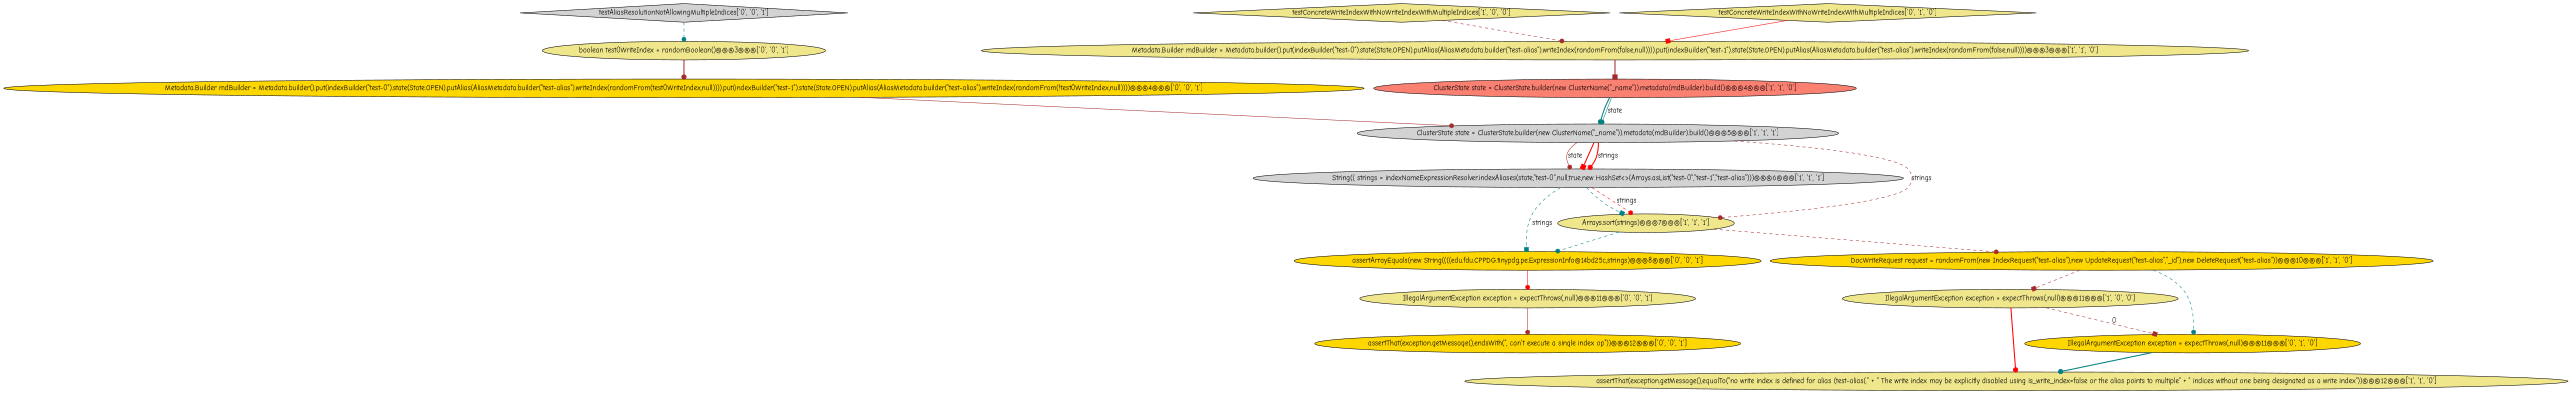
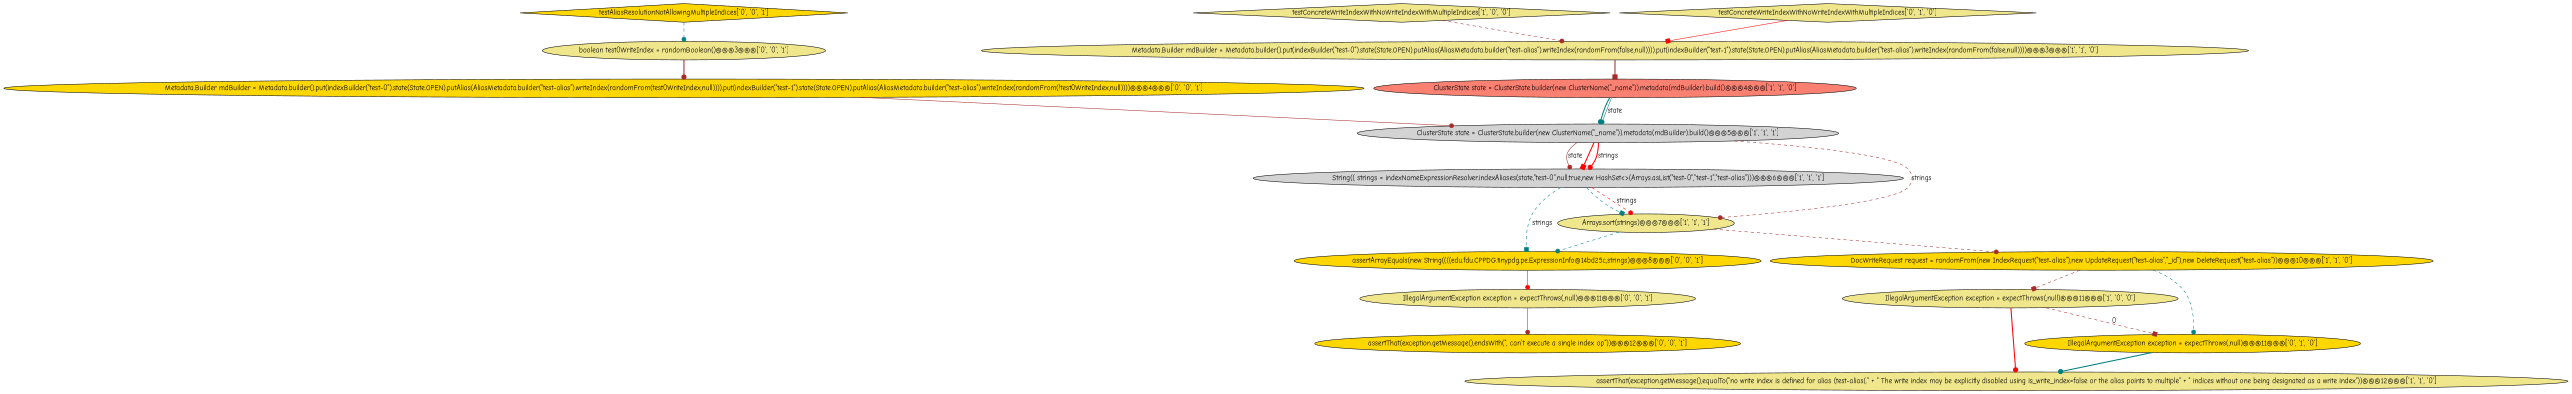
node "testAliasResolutionNotAllowingMultipleIndices['0', '0', '1']": fillcolor lightgrey -> gold
